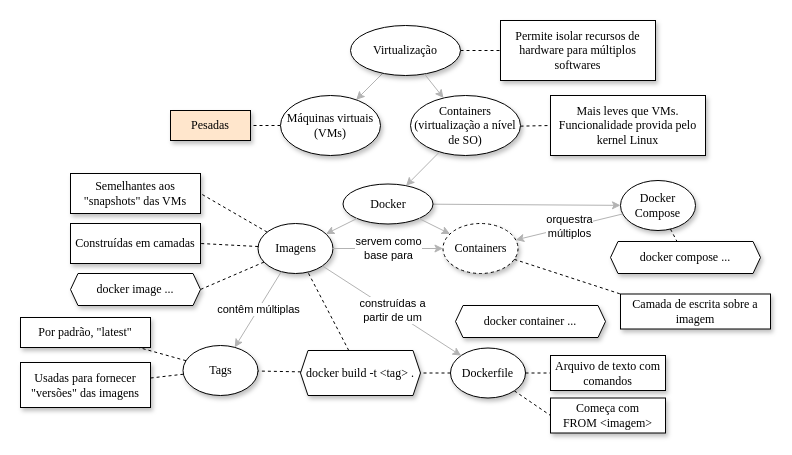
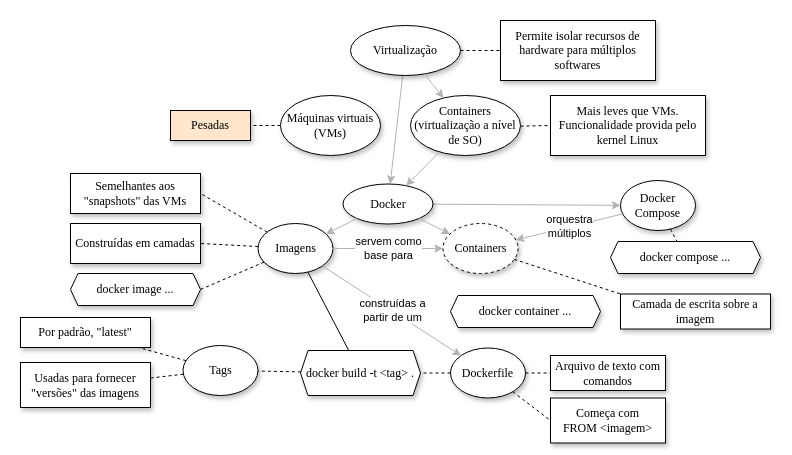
edge "Virtualização" -> "Máquinas virtuais (VMs)": now "Virtualização" -> "Docker"
edge "Imagens" -> "Tags": removed, label "contêm múltiplas"
edge "Imagens" -- "docker build -t <tag> .": style dashed -> solid
node "docker container ...": moved (531, 322) -> (526, 312)
node "Começa com FROM <imagem>": size 115x35 -> 115x45
